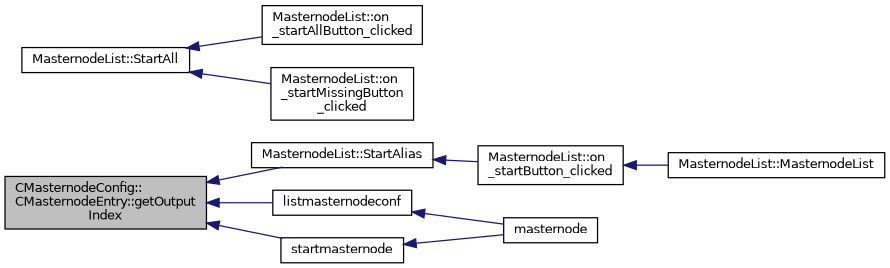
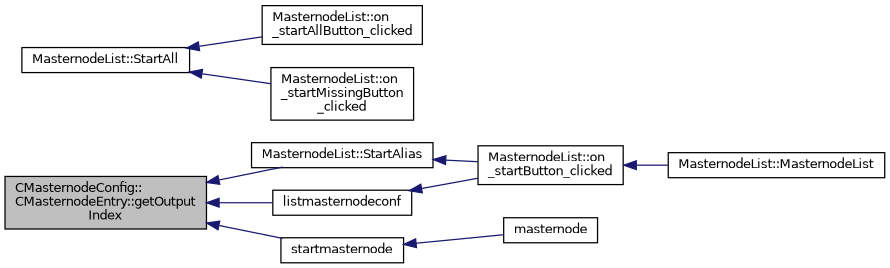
edge "masternode" -> "listmasternodeconf": now "MasternodeList::on _startButton_clicked" -> "listmasternodeconf"
